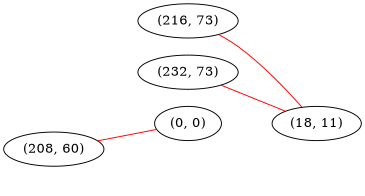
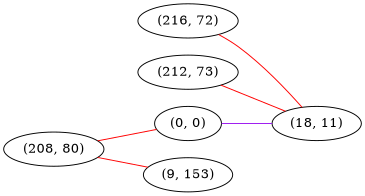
node "(216, 73)": label "(216, 73)" -> "(216, 72)"
node "(232, 73)": label "(232, 73)" -> "(212, 73)"
edge "(0, 0)" -- "(18, 11)": added
node "(208, 60)": label "(208, 60)" -> "(208, 80)"
node "(9, 153)": added
